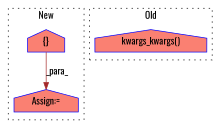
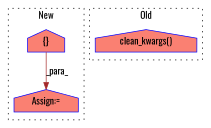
node "kwargs_kwargs()": label "kwargs_kwargs()" -> "clean_kwargs()"
